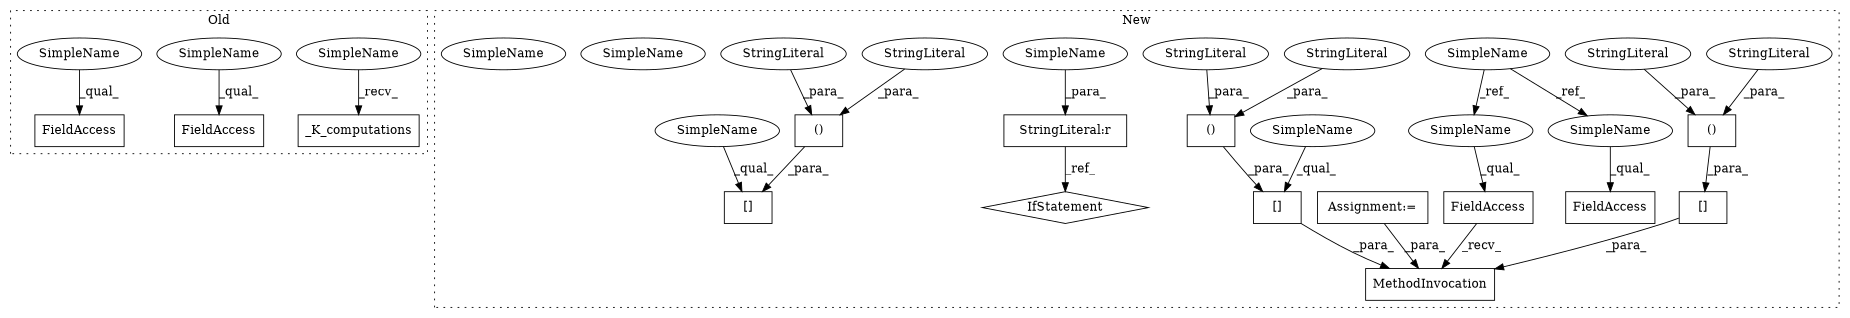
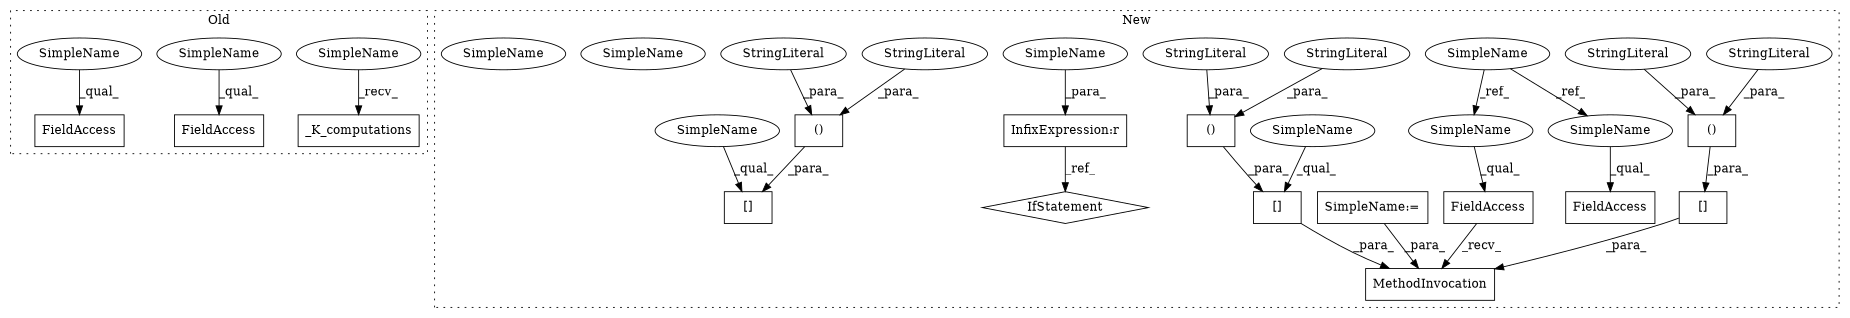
node "StringLiteral:r": label "StringLiteral:r" -> "InfixExpression:r"
node "Assignment:=": label "Assignment:=" -> "SimpleName:="
